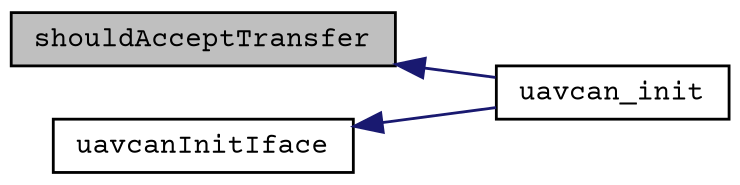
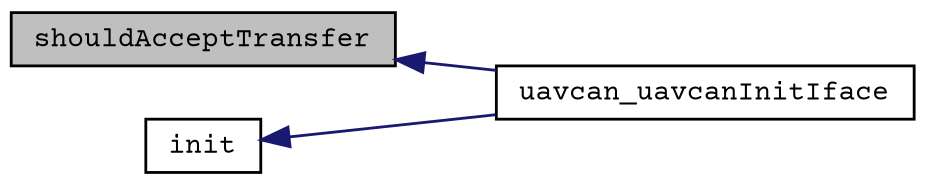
node "uavcan_init": label "uavcan_init" -> "uavcan_uavcanInitIface"
node "uavcanInitIface": label "uavcanInitIface" -> "init"
